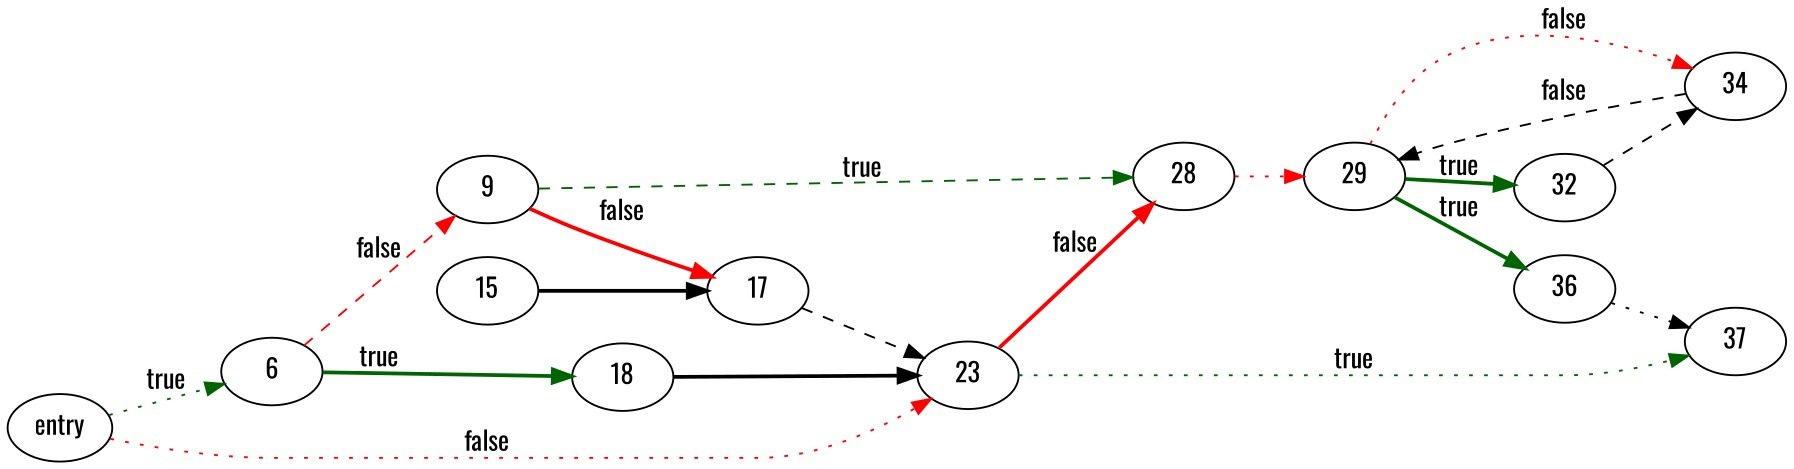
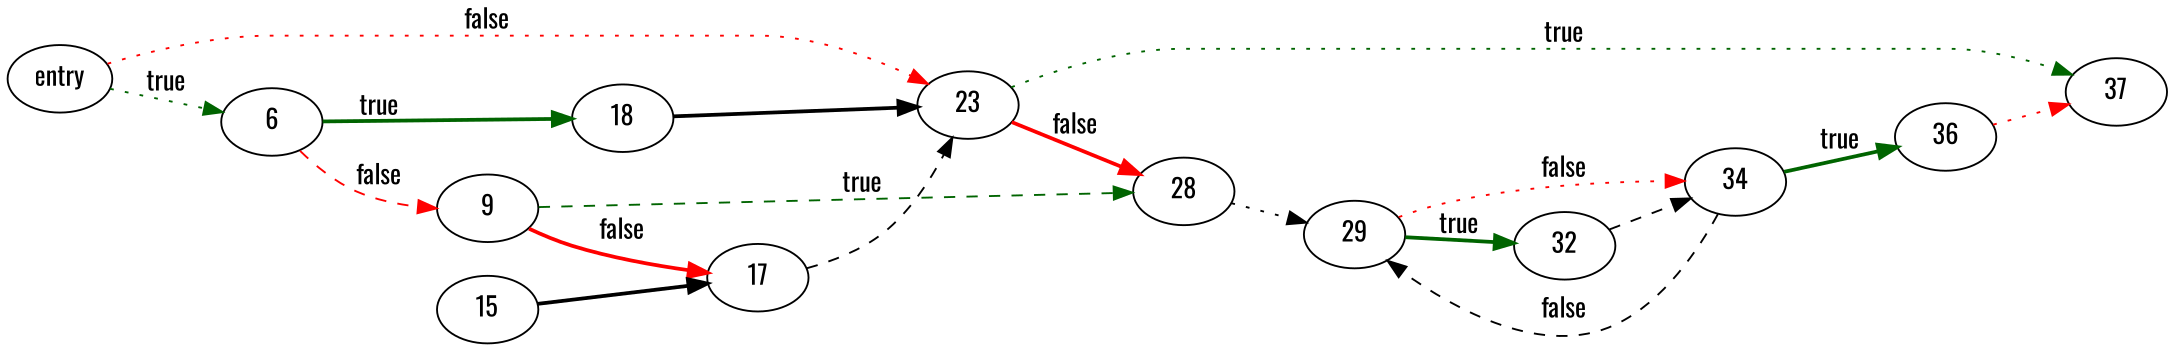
edge "28" -> "29": color red -> black
edge "29" -> "36": now "34" -> "36"
edge "36" -> "37": color black -> red
